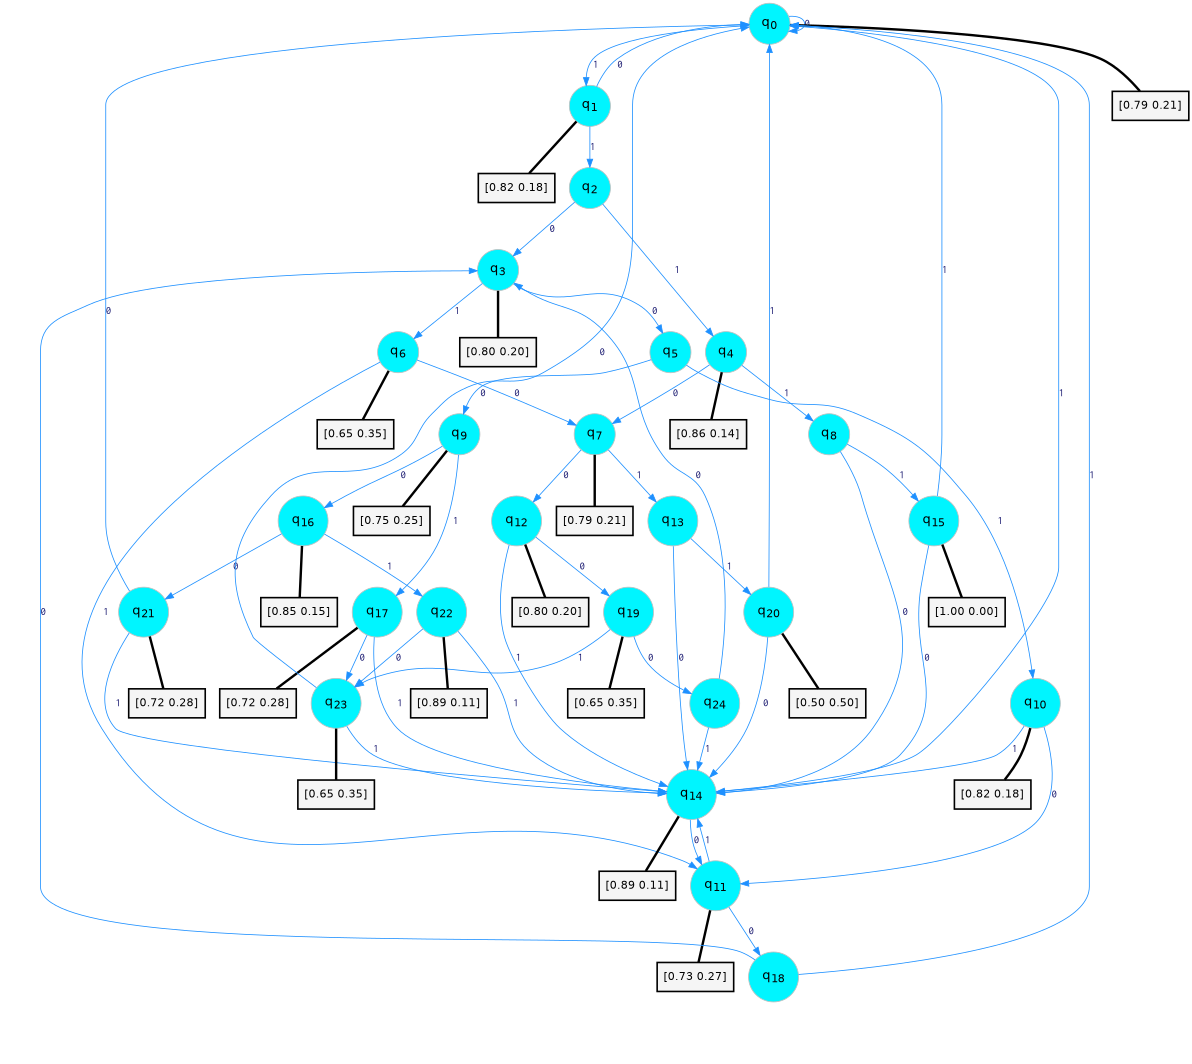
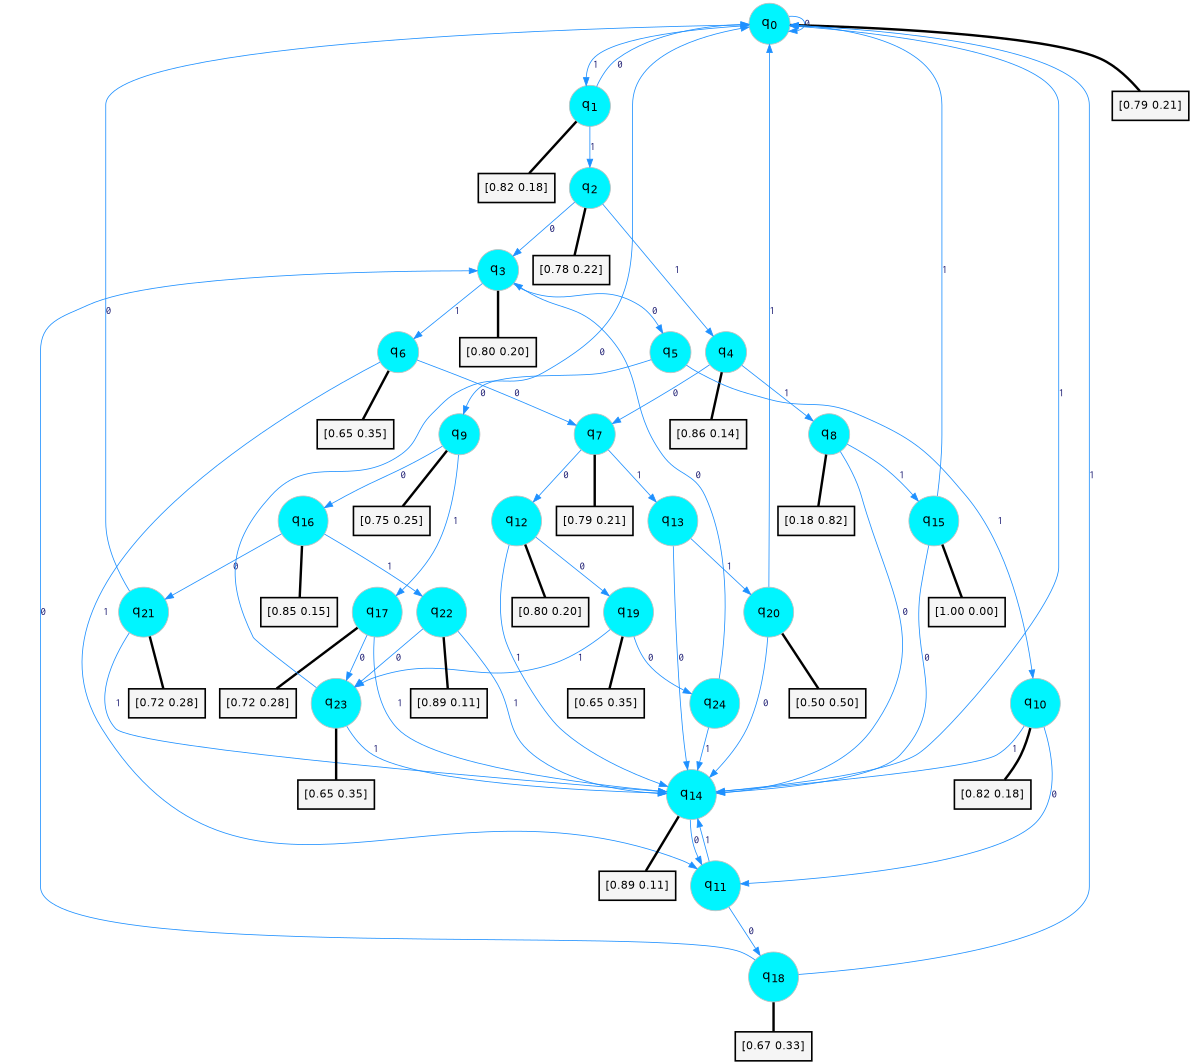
node "[0.78 0.22]": added
node "[0.18 0.82]": added
node "[0.73 0.27]": removed
node "[0.67 0.33]": added
